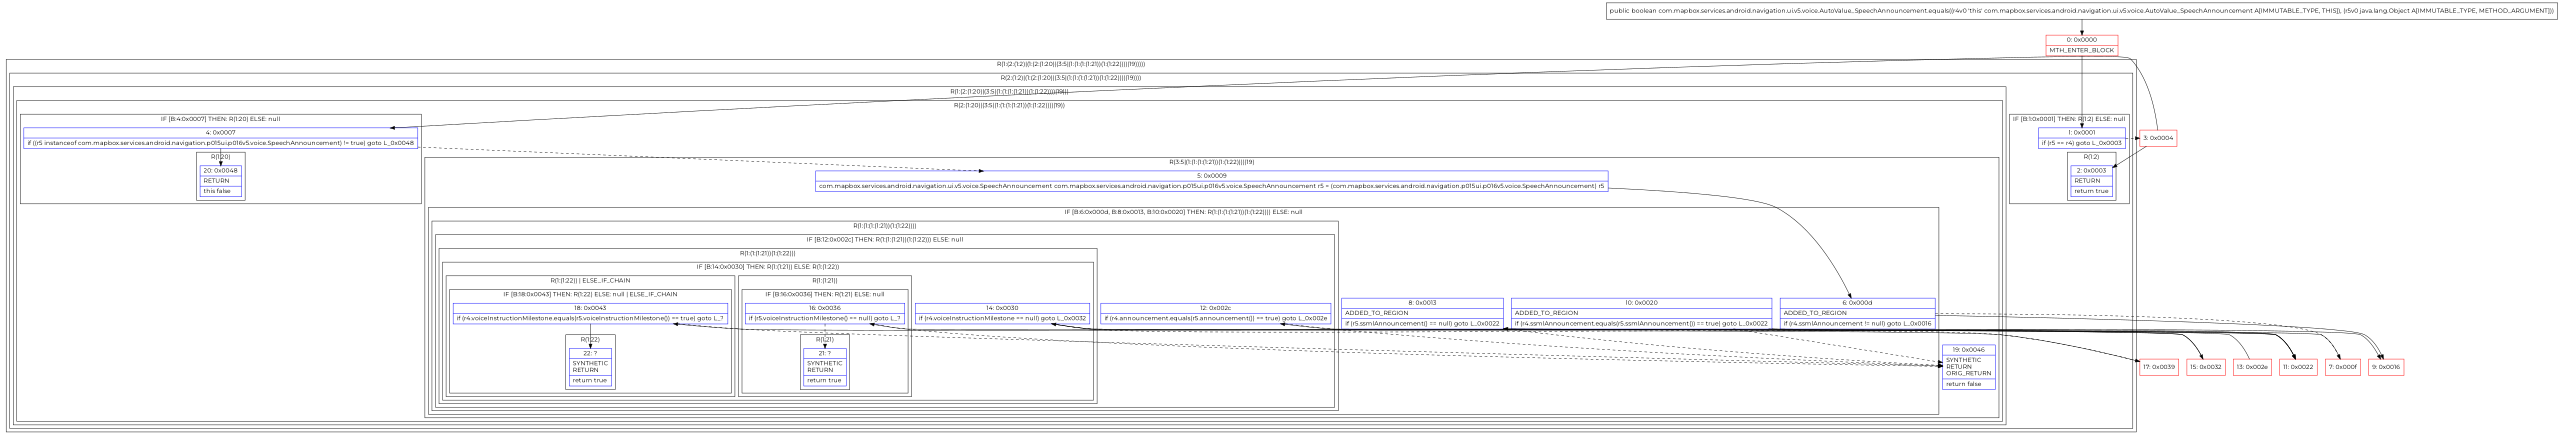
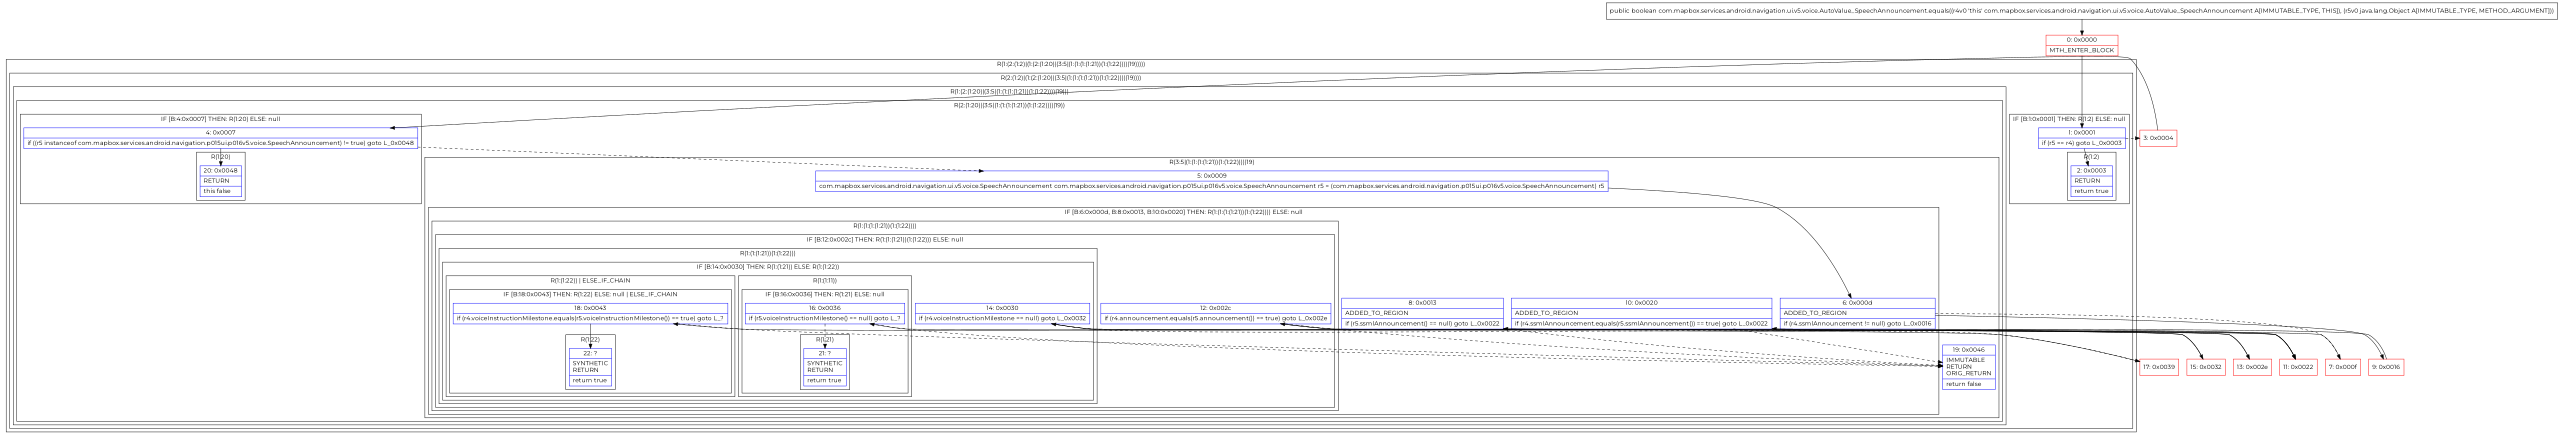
edge "3: 0x0004" -> "2: 0x0003": now "1: 0x0001" -> "2: 0x0003"
cluster "R(1:(1:21))": label "R(1:(1:21))" -> "R(1:(1:11))"
edge "10: 0x0020" -> "9: 0x0016": reversed
edge "12: 0x002c" -> "13: 0x002e": added
node "19: 0x0046": text "SYNTHETIC" -> "IMMUTABLE"
